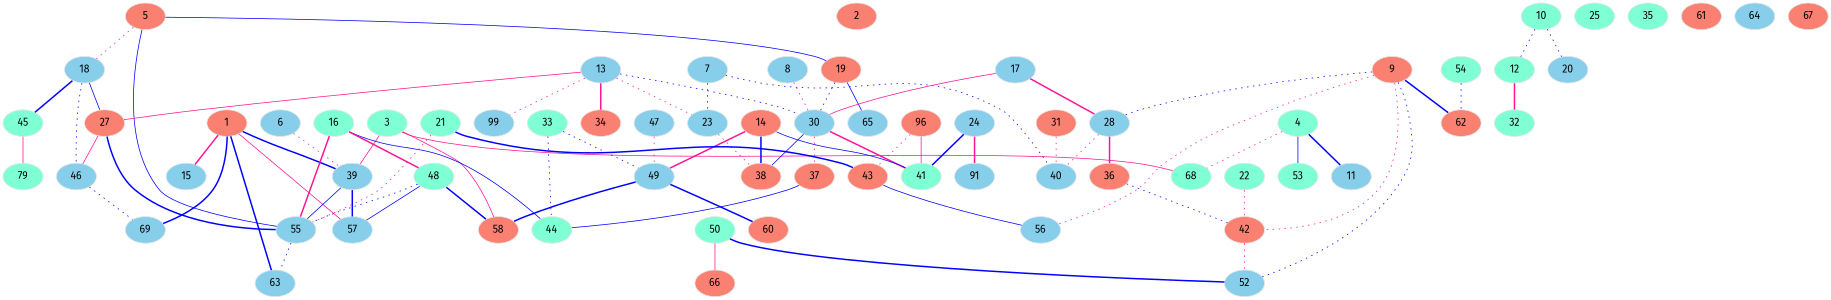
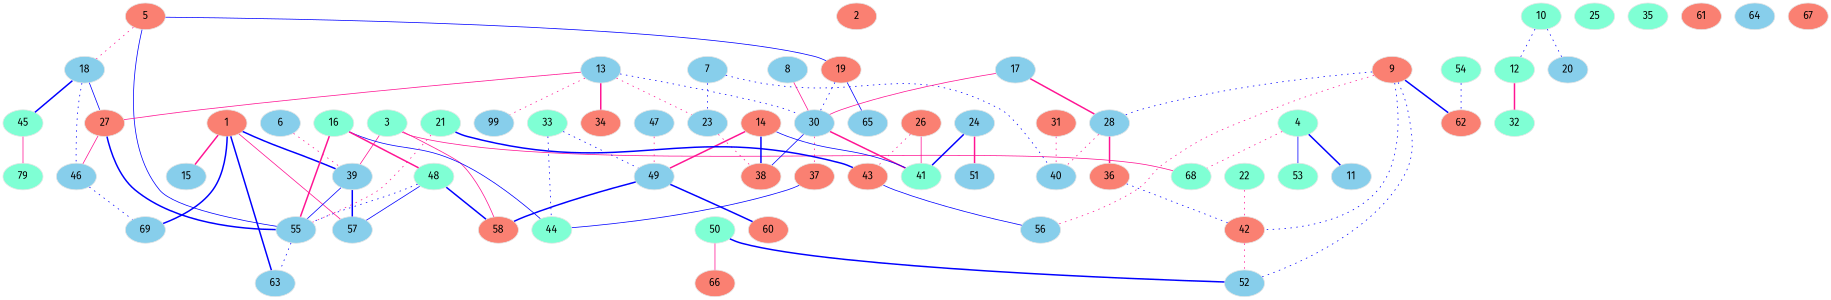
edge "8" -- "30": style dotted -> solid
node "96": label "96" -> "26"
node "91": label "91" -> "51"
edge "9" -- "42": color deeppink -> blue
